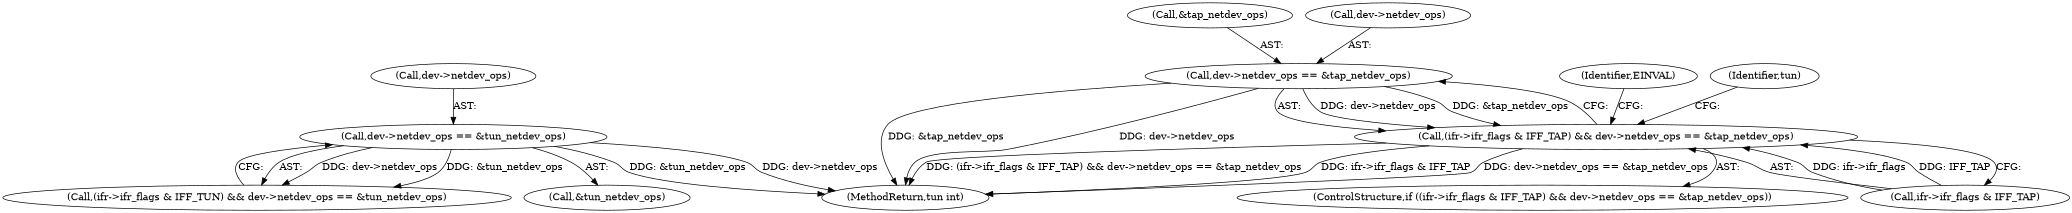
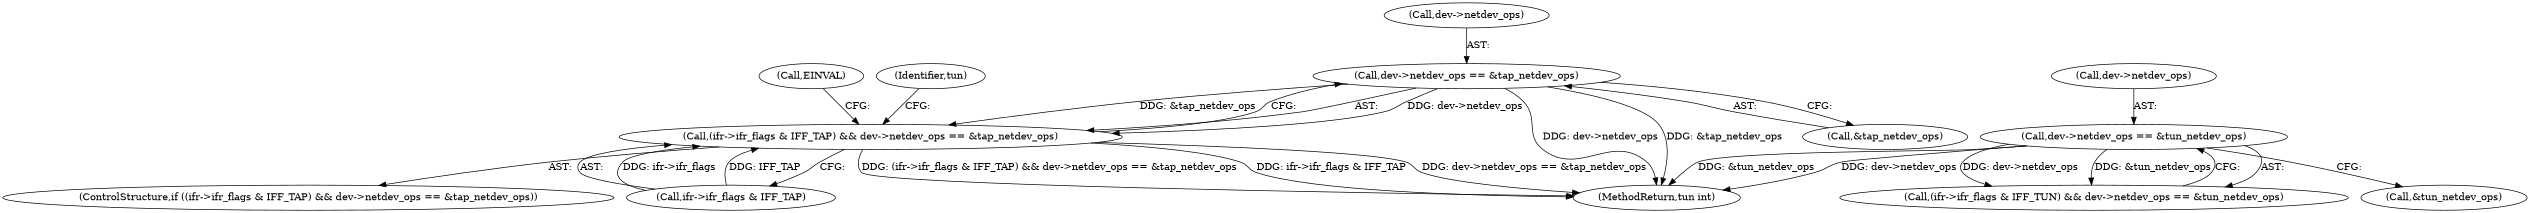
node "(Identifier,EINVAL)": label "(Identifier,EINVAL)" -> "(Call,EINVAL)"
edge "(Call,dev->netdev_ops == &tap_netdev_ops)" -> "(Call,&tap_netdev_ops)": added, label "CFG:"
edge "(Call,dev->netdev_ops == &tun_netdev_ops)" -> "(Call,&tun_netdev_ops)": label "AST: " -> "CFG: "
